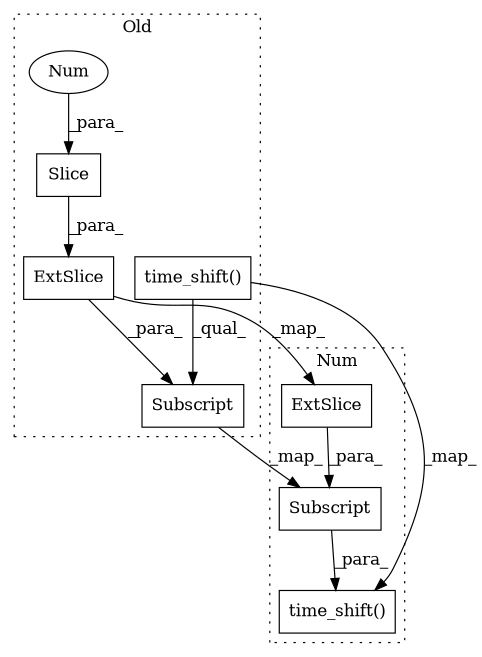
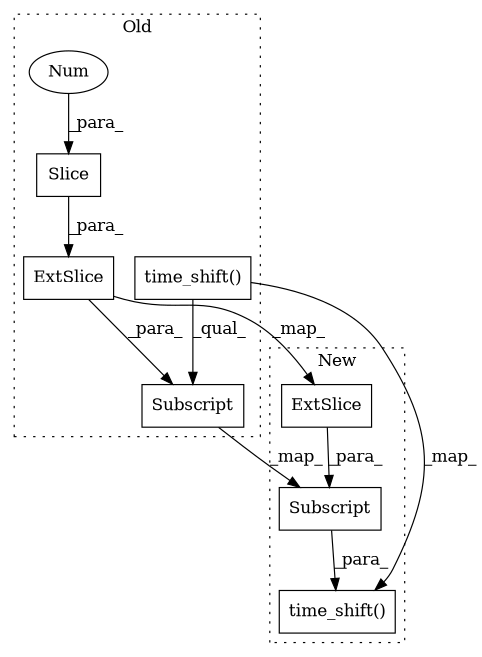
cluster "Num": label "Num" -> "New"
